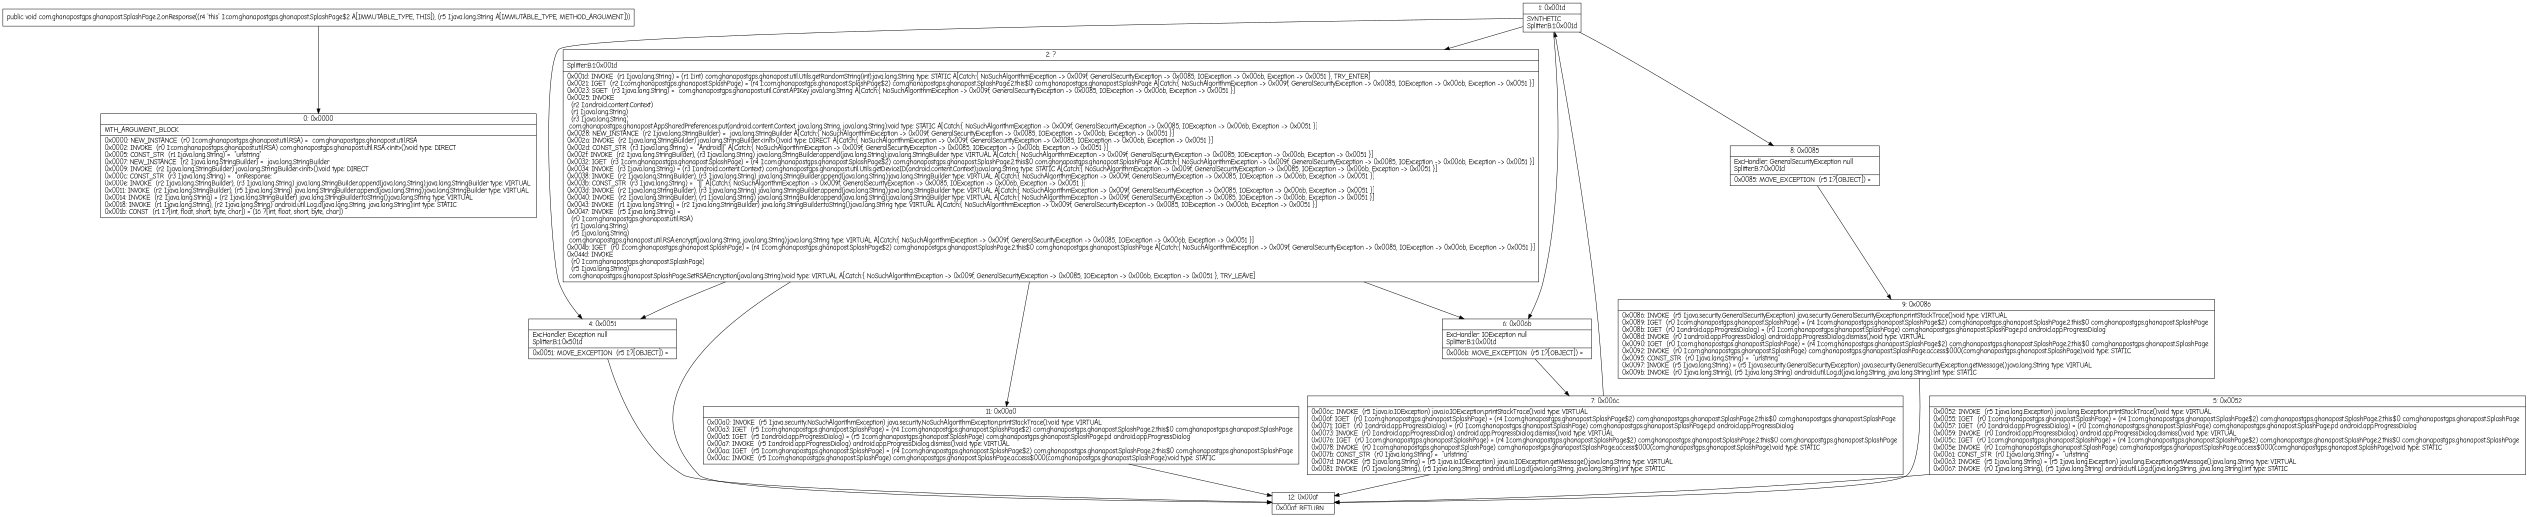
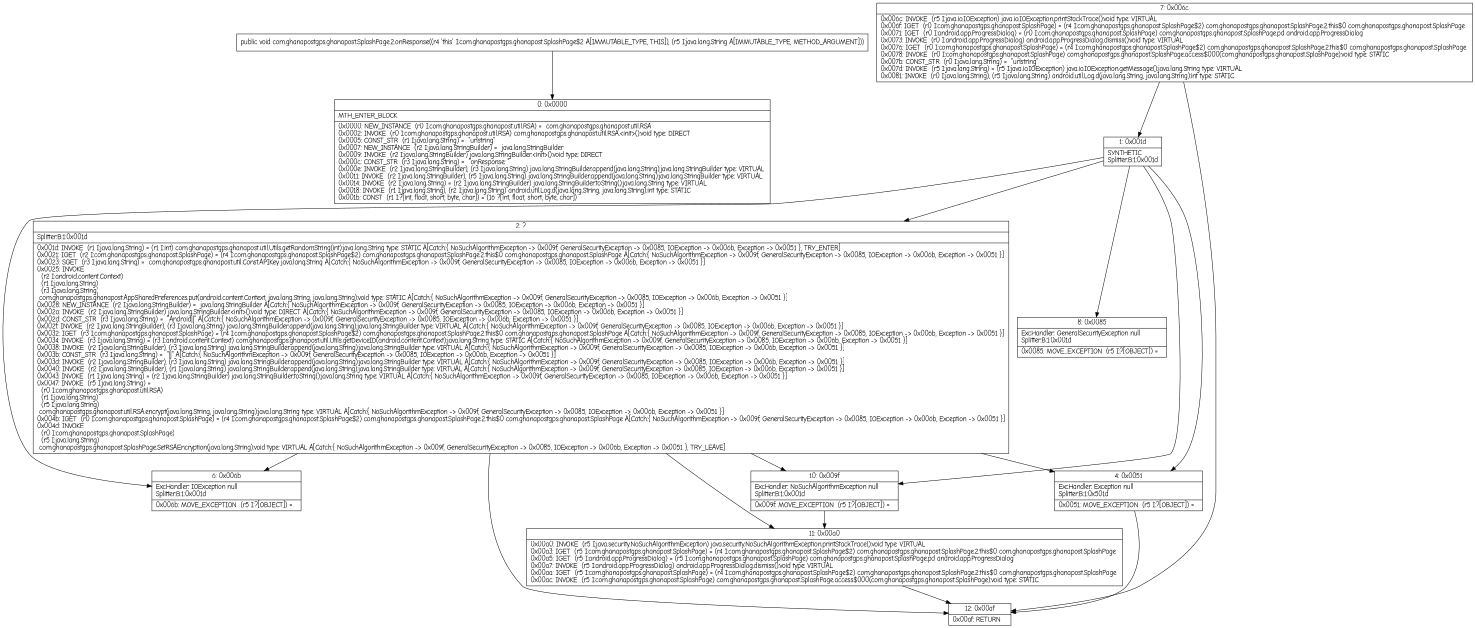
node "0: 0x0000": text "MTH_ARGUMENT_BLOCK" -> "MTH_ENTER_BLOCK"
node "8: 0x0085": text "Splitter:B:7:0x001d" -> "Splitter:B:1:0x001d"
node "2: ?": text "0x044d: INVOKE" -> "0x004d: INVOKE"
node "9: 0x0086": removed
edge "6: 0x006b" -> "7: 0x006c": removed
node "5: 0x0052": removed
node "10: 0x009f": added
